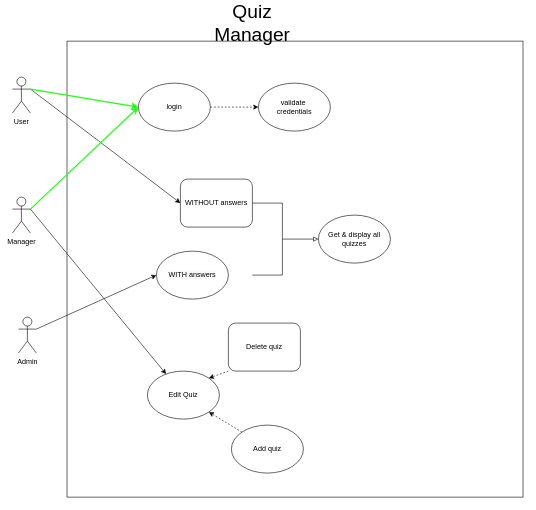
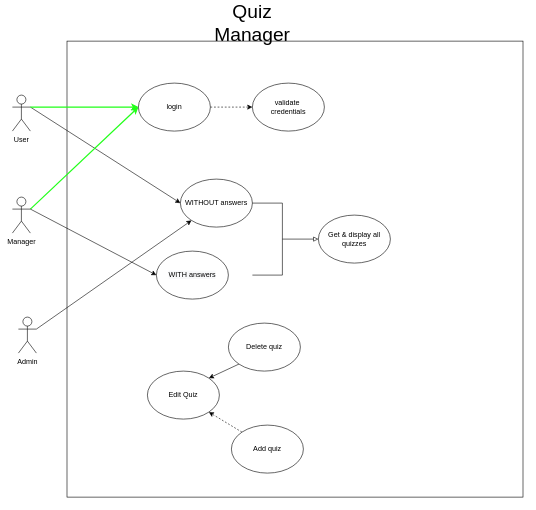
node "User": moved (21, 95) -> (21, 113)
node "validate credentials": moved (294, 107) -> (288, 107)
node "WITHOUT answers": shape rounded rectangle -> ellipse
edge "Manager" -> "Edit Quiz": now "Manager" -> "WITH answers"
edge "Admin" -> "WITH answers": now "Admin" -> "WITHOUT answers"
node "Delete quiz": shape rounded rectangle -> ellipse
edge "Delete quiz" -> "Edit Quiz": style dashed -> solid
